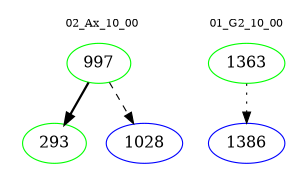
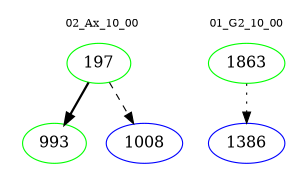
node "997": label "997" -> "197"
node "1363": label "1363" -> "1863"
node "293": label "293" -> "993"
node "1028": label "1028" -> "1008"
